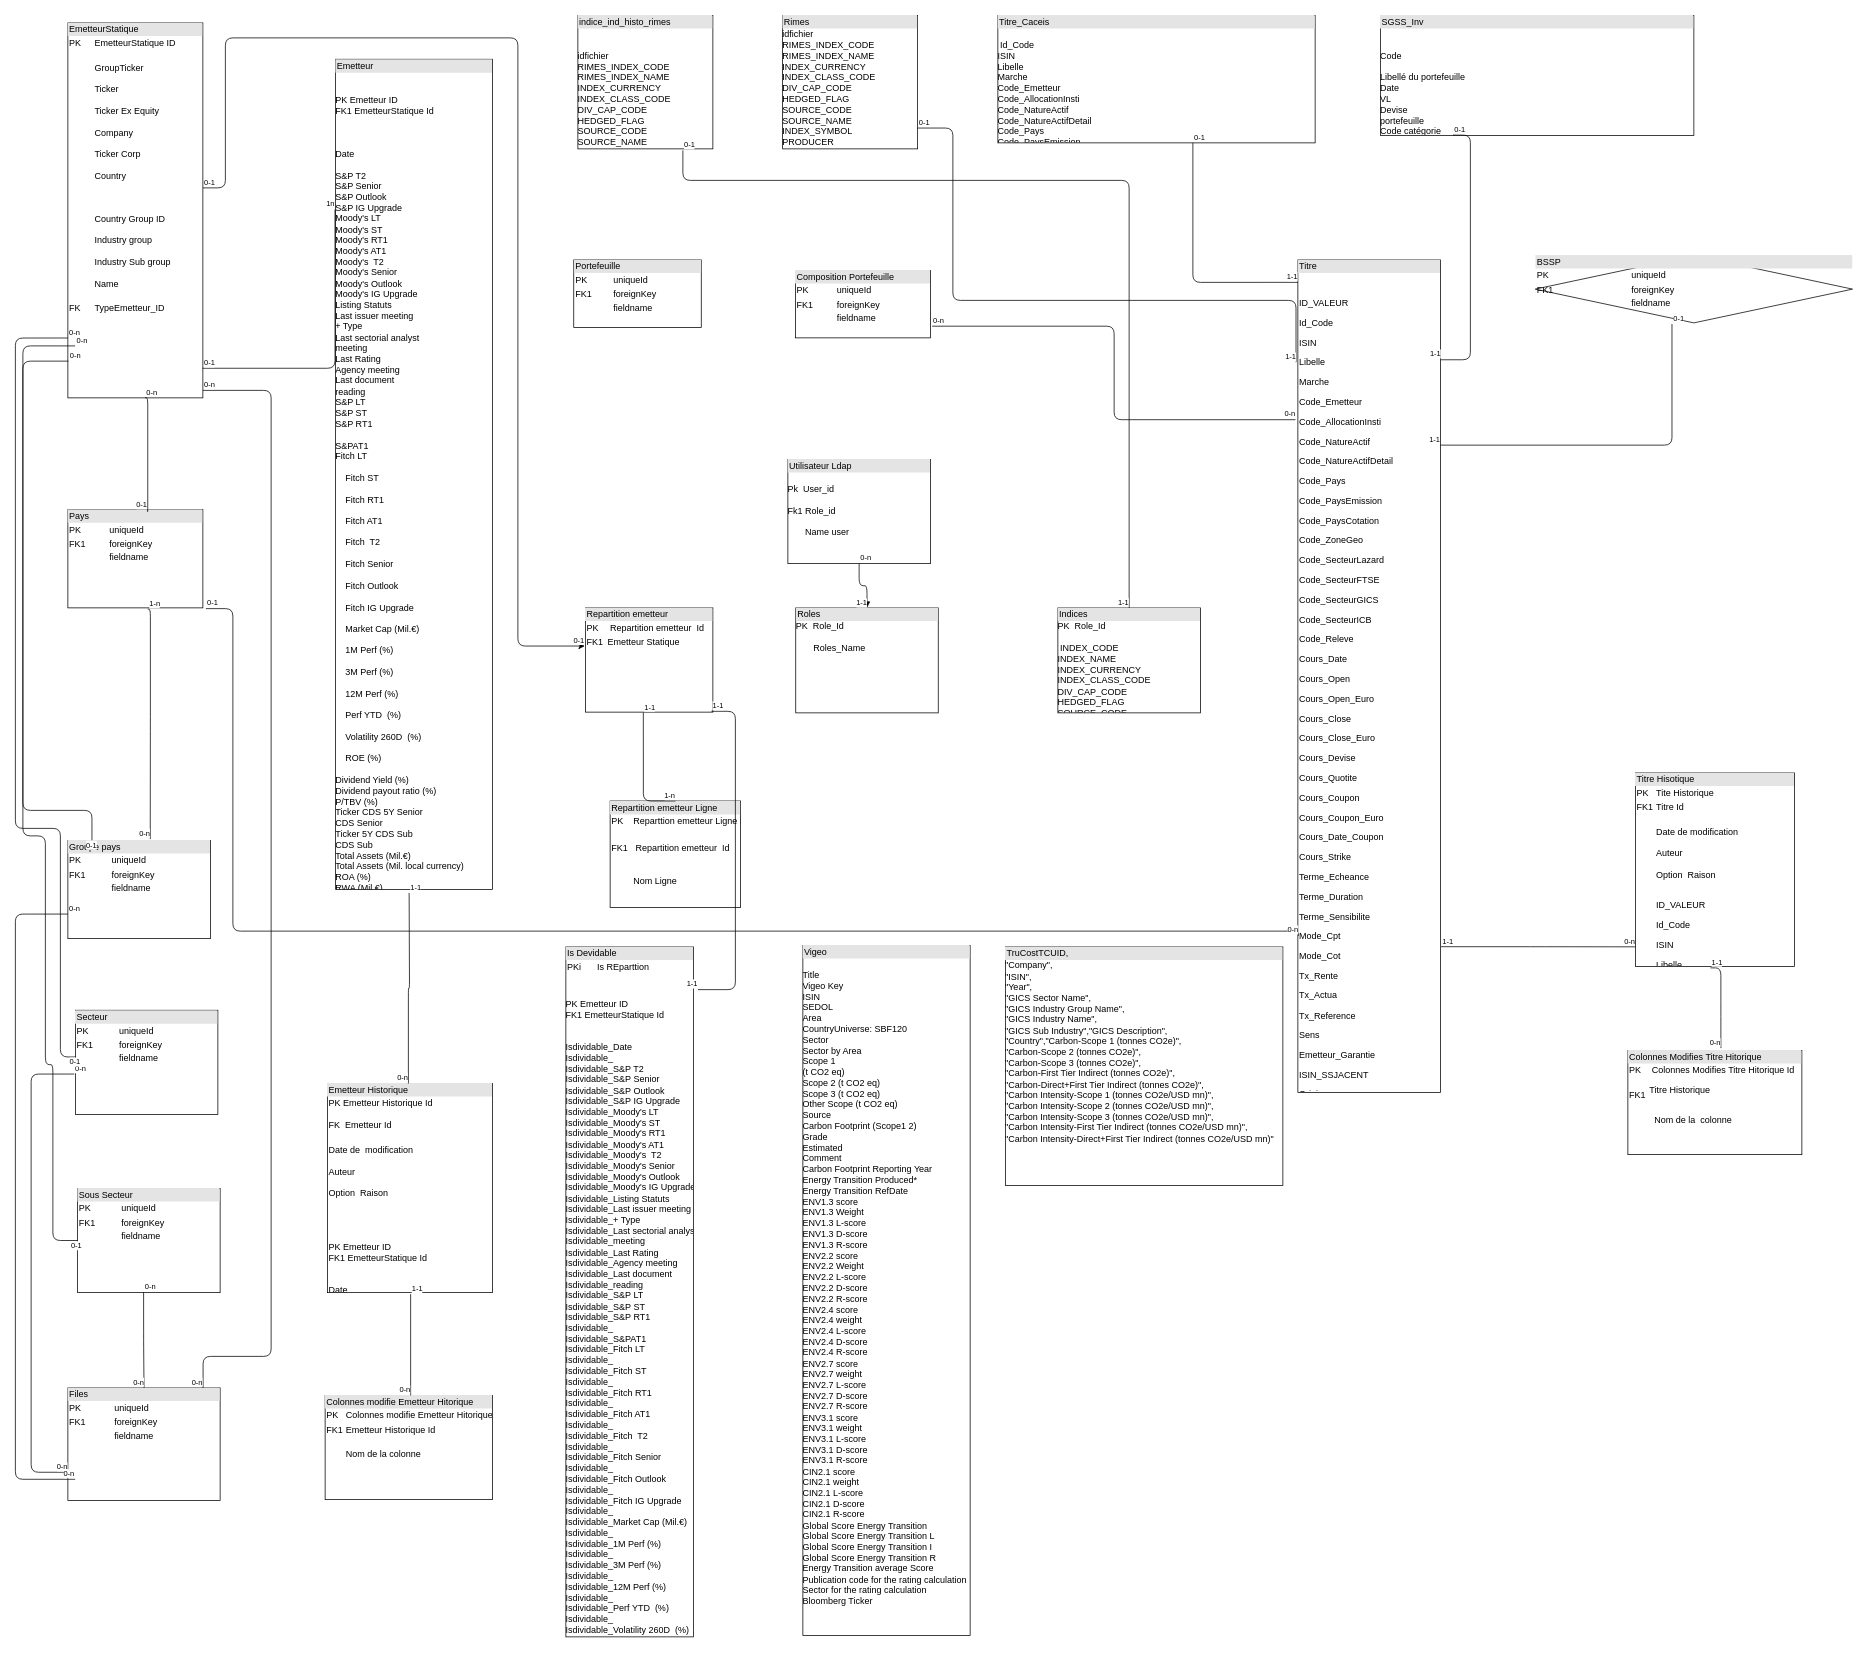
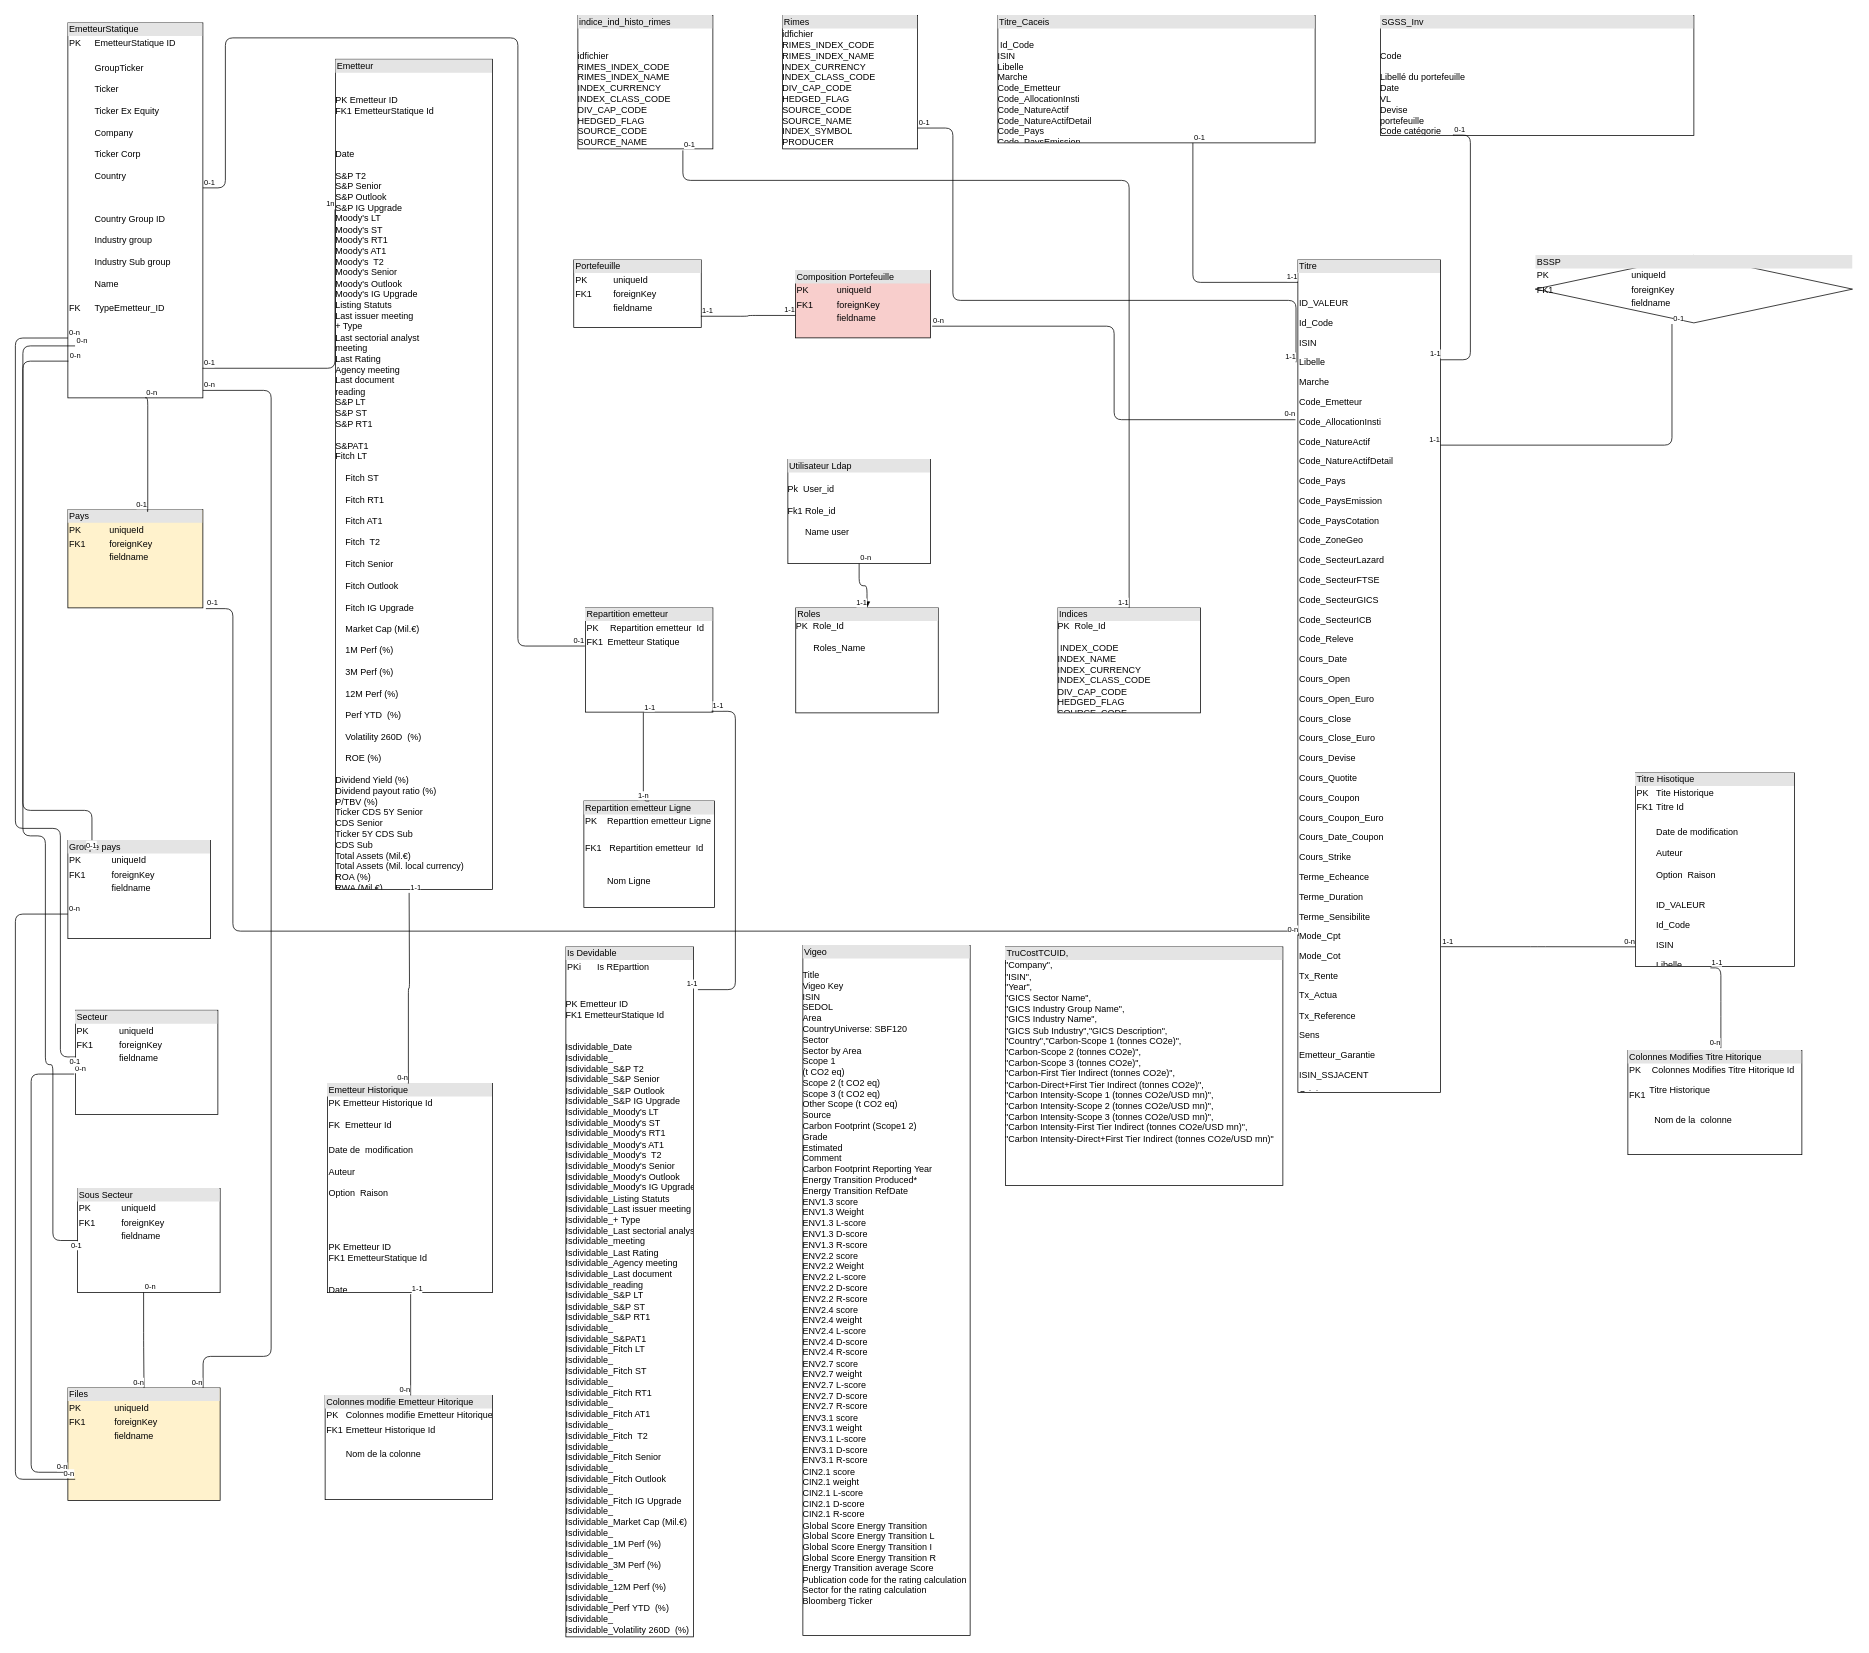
node "Composition Portefeuille PK uniqueId FK1 foreignKey fieldname": fillcolor #ffffff -> #f8cecc
edge "Portefeuille PK uniqueId FK1 foreignKey fieldname" -- "Composition Portefeuille PK uniqueId FK1 foreignKey fieldname": added, labels "1-1", "1-1"
node "Pays PK uniqueId FK1 foreignKey fieldname": fillcolor #ffffff -> #fff2cc
edge "EmetteurStatique PK EmetteurStatique ID GroupTicker Ticker Ticker Ex Equity Company Ticker Corp Country Country Group ID Industry group Industry Sub group Name FK TypeEmetteur_ID" -> "Repartition emetteur PK Repartition emetteur Id FK1 Emetteur Statique": arrowhead classic -> none
edge "Pays PK uniqueId FK1 foreignKey fieldname" -- "Groupe pays PK uniqueId FK1 foreignKey fieldname": removed, labels "1-n", "0-n"
node "Repartition emetteur Ligne PK Reparttion emetteur Ligne Id FK1 Repartition emetteur Id Nom Ligne": moved (675, 854) -> (649, 854)
node "Files PK uniqueId FK1 foreignKey fieldname": fillcolor #ffffff -> #fff2cc
